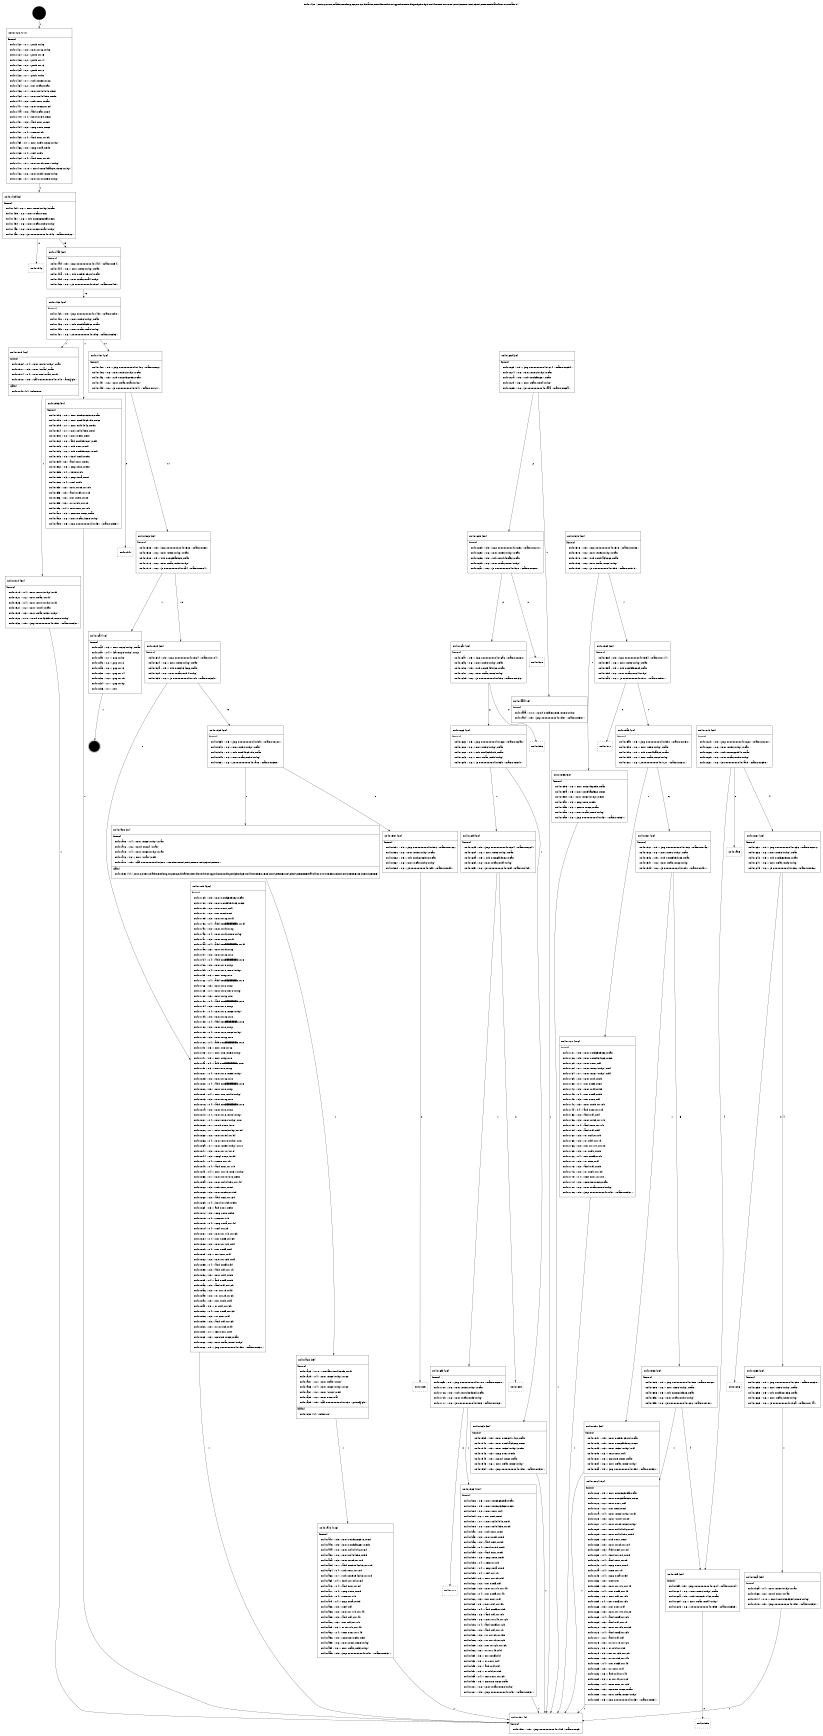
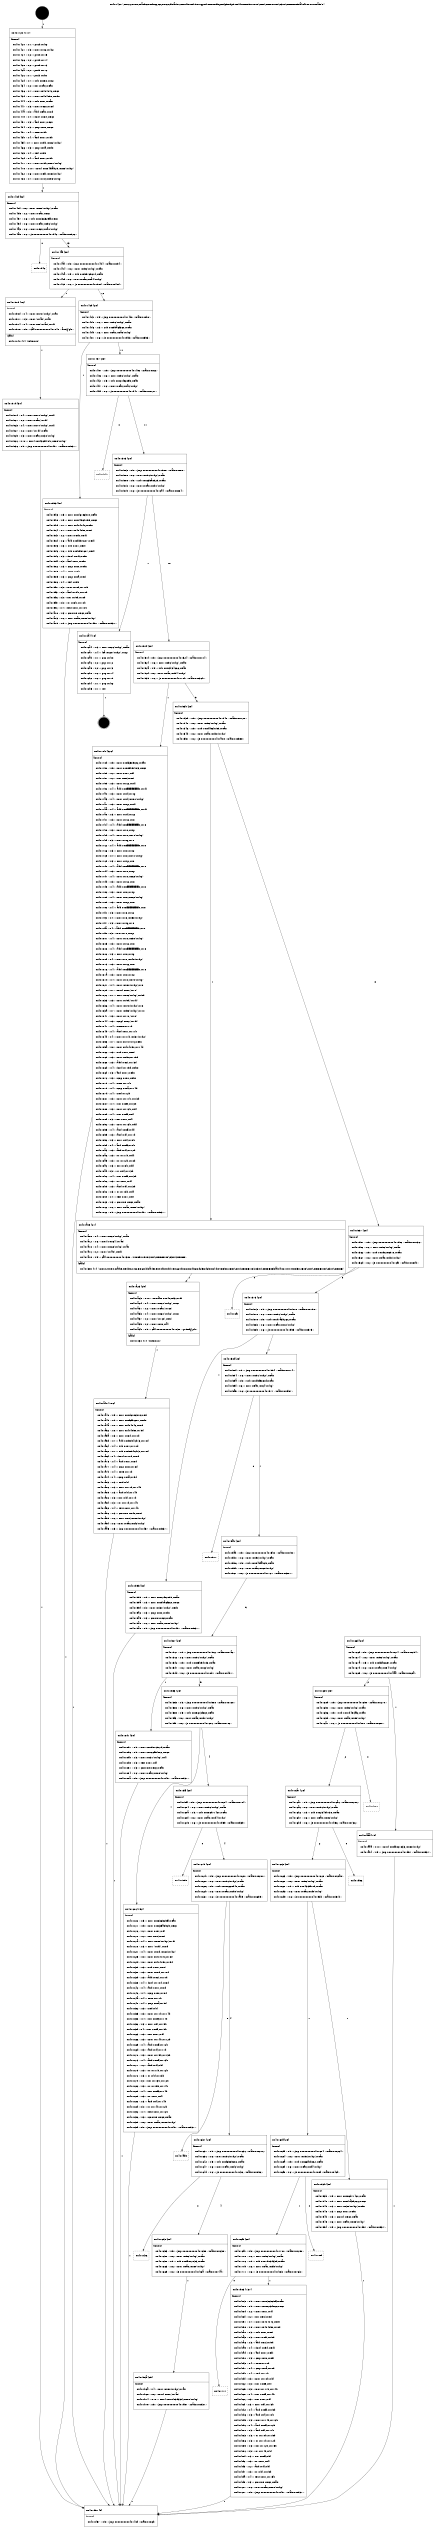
edge "0x4014cb [28]" -> "0x40190d [16]": now "0x4014af [28]" -> "0x40190d [16]"
node "0x401721 [106]": removed
edge "0x40161b [28]" -> "0x4015ff [28]": reversed
edge "0x401557 [28]" -> "0x401573 [28]": added, label "8"
